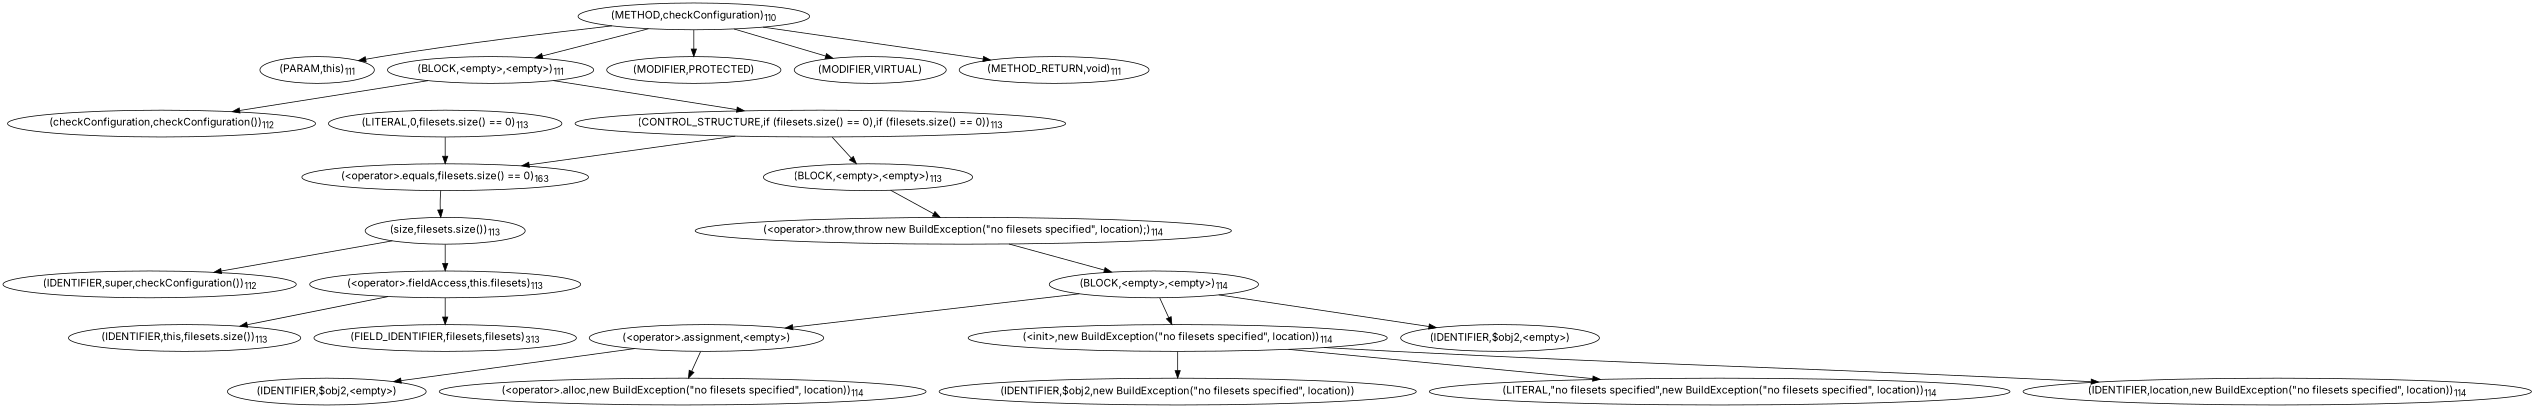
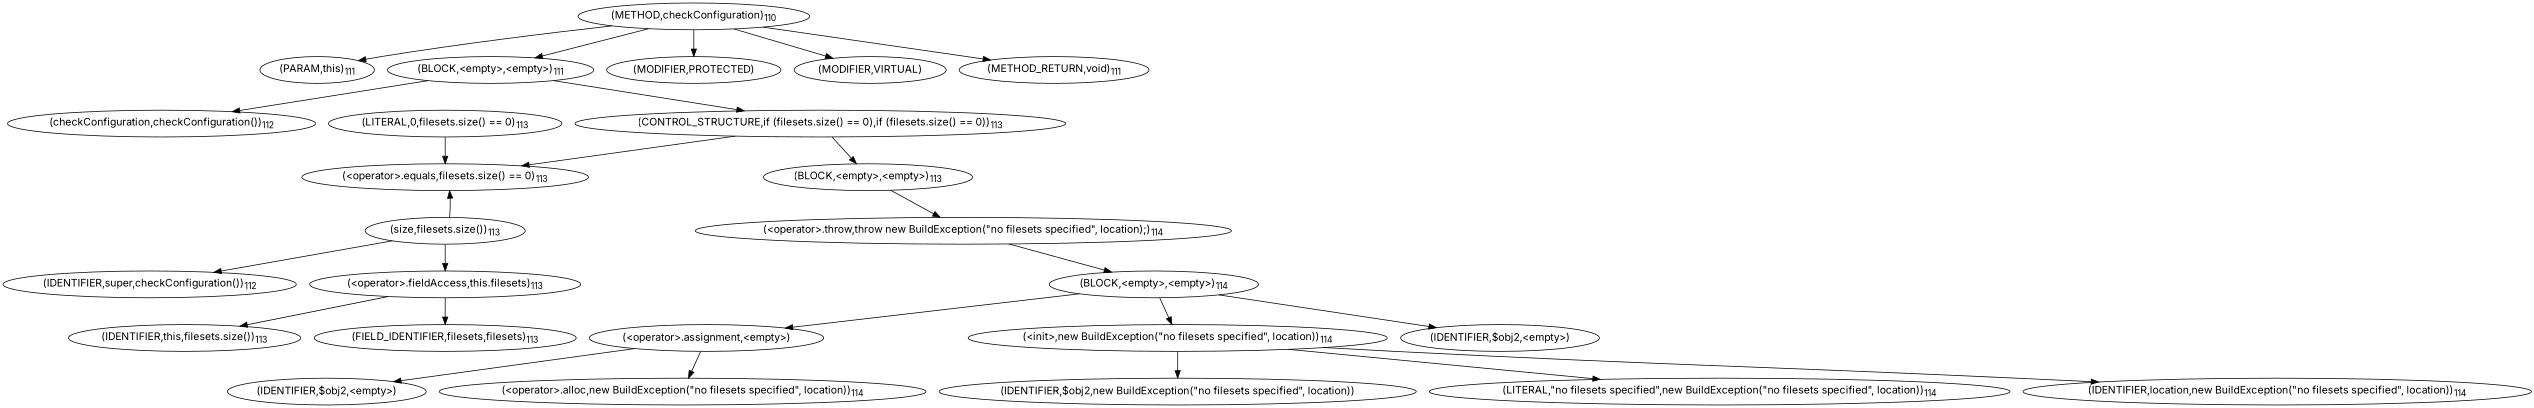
node "(<operator>.equals,filesets.size() == 0)": text "163" -> "113"
edge "(<operator>.equals,filesets.size() == 0)" -> "(size,filesets.size())": reversed
node "(FIELD_IDENTIFIER,filesets,filesets)": text "313" -> "113"
